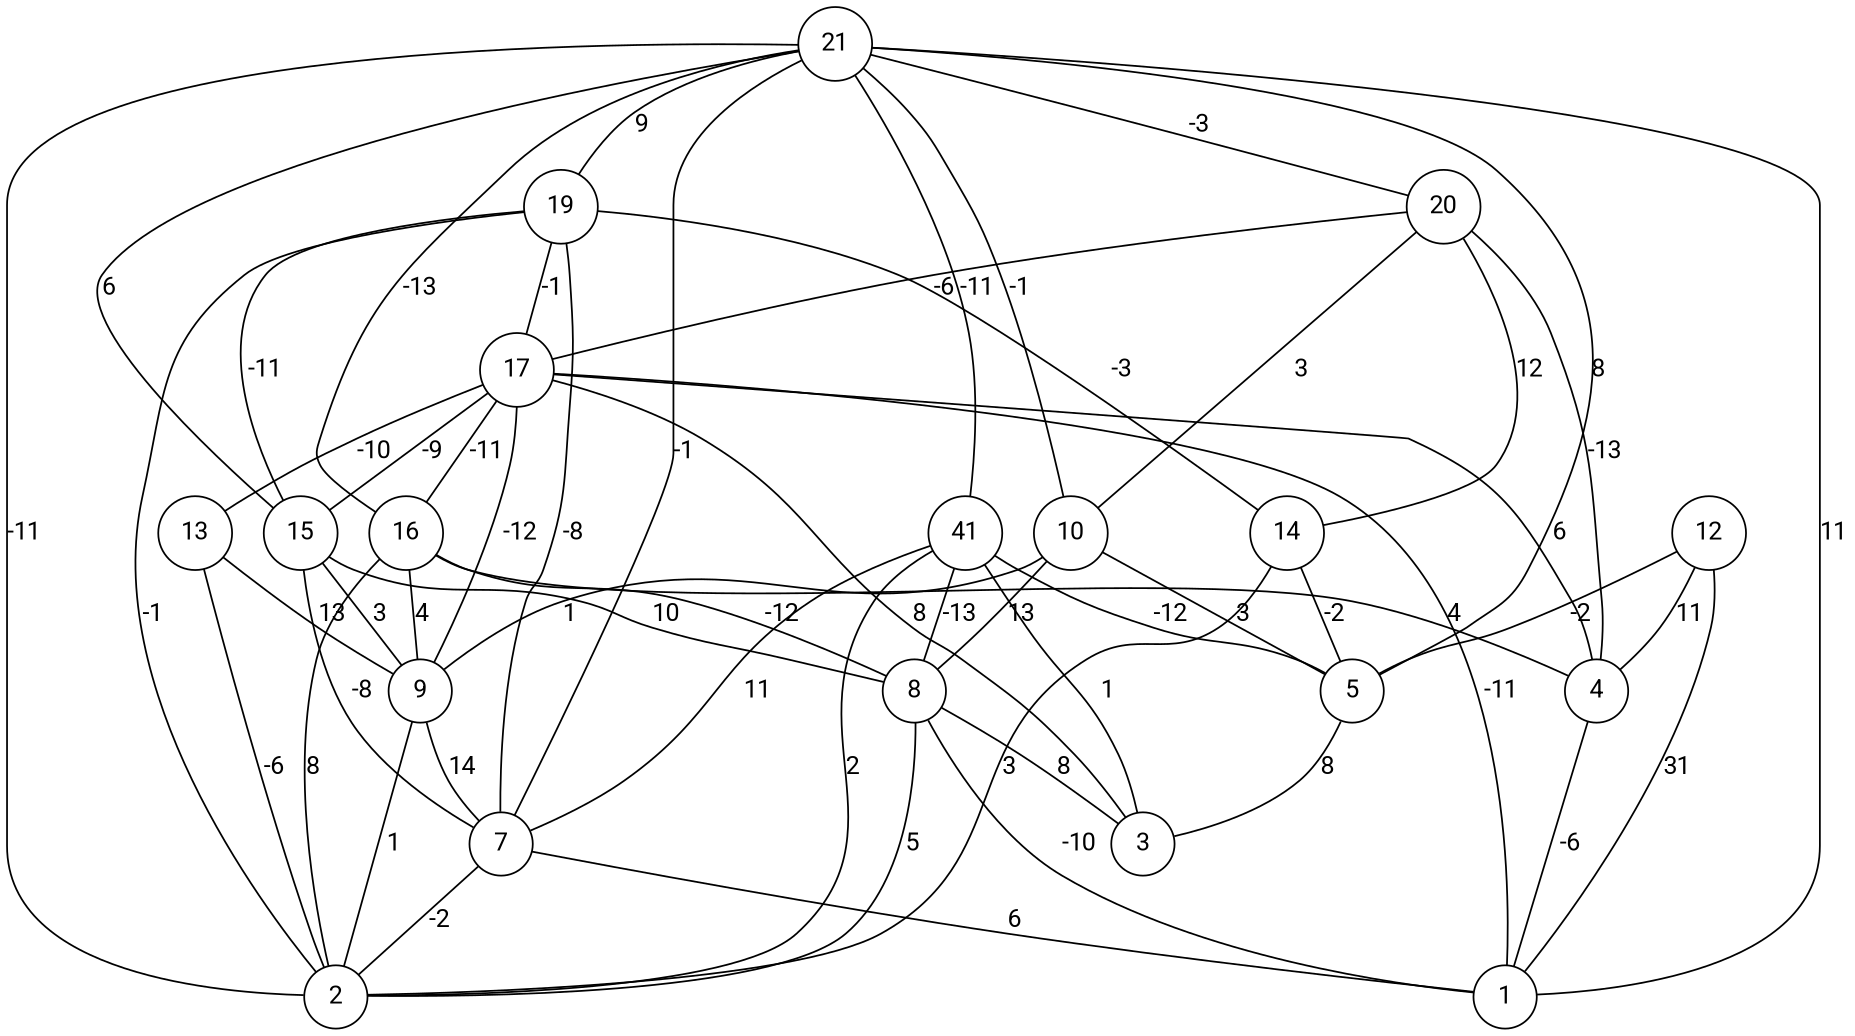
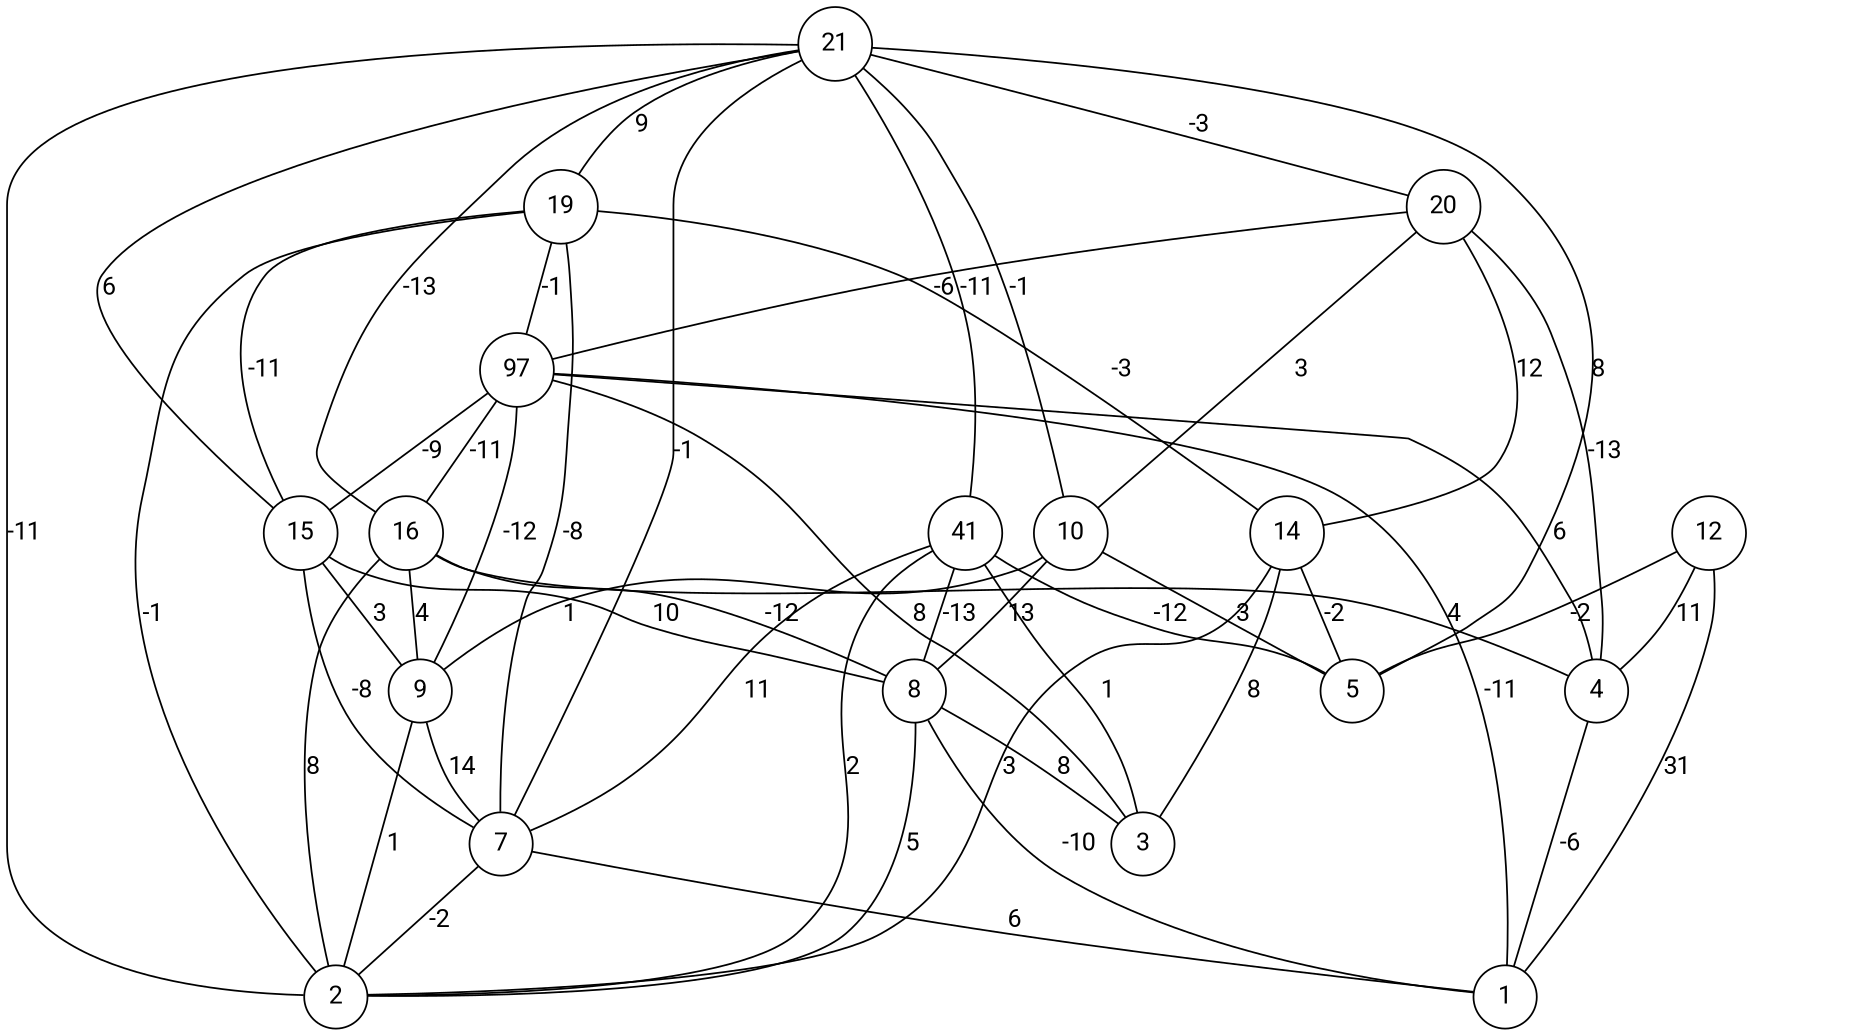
edge "21" -- "1": removed, label "11"
node "17": label "17" -> "97"
node "13": removed
edge "5" -- "3": now "14" -- "3"
